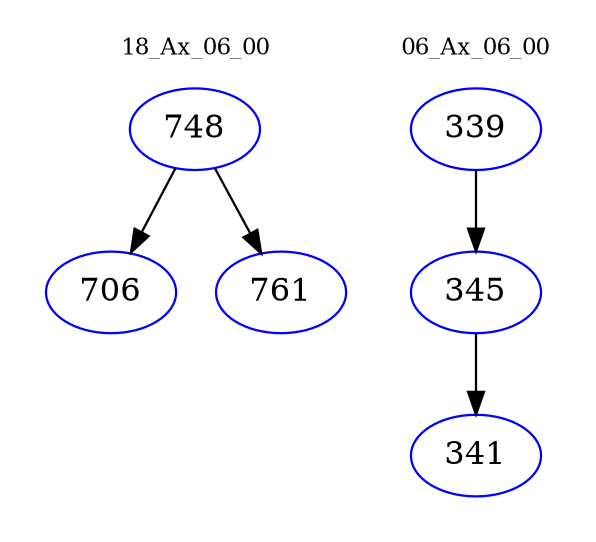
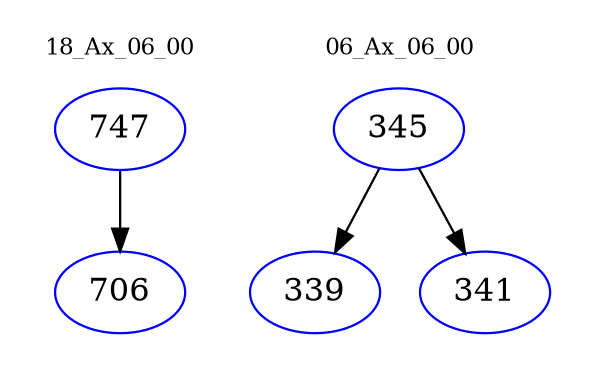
node "748": label "748" -> "747"
edge "339" -> "345": reversed
node "761": removed
